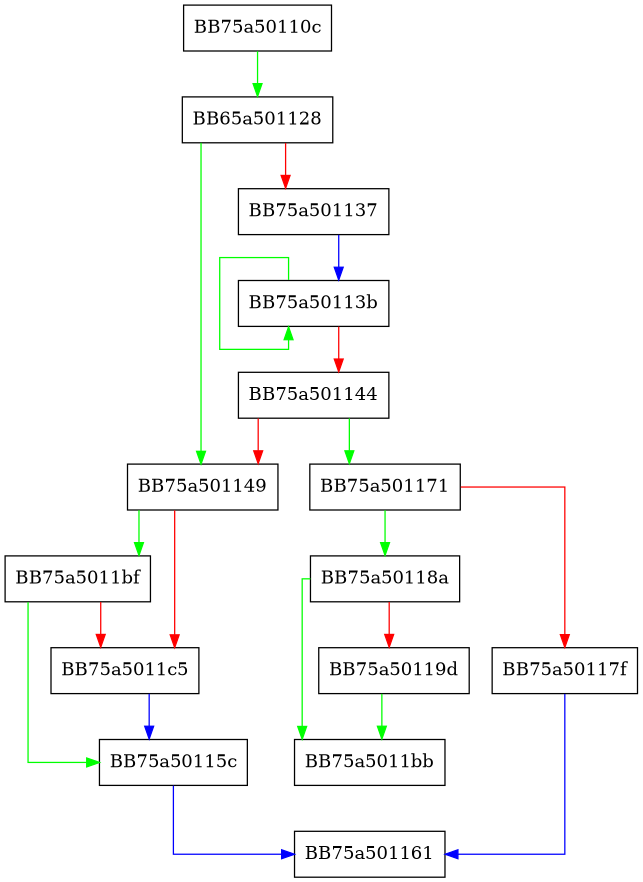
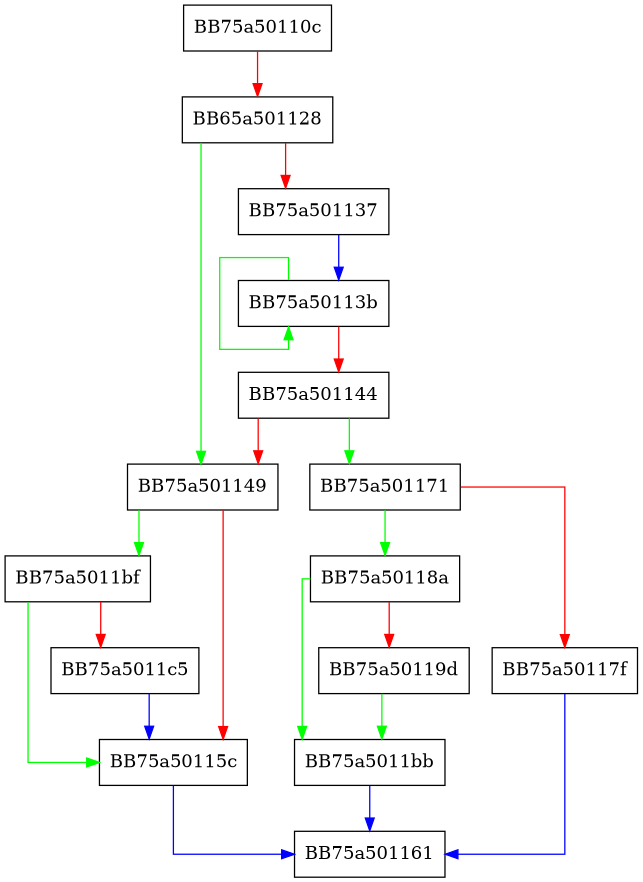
edge "BB75a50110c" -> "BB65a501128": color green -> red
edge "BB75a501149" -> "BB75a5011c5": now "BB75a501149" -> "BB75a50115c"
edge "BB75a5011bb" -> "BB75a501161": added
